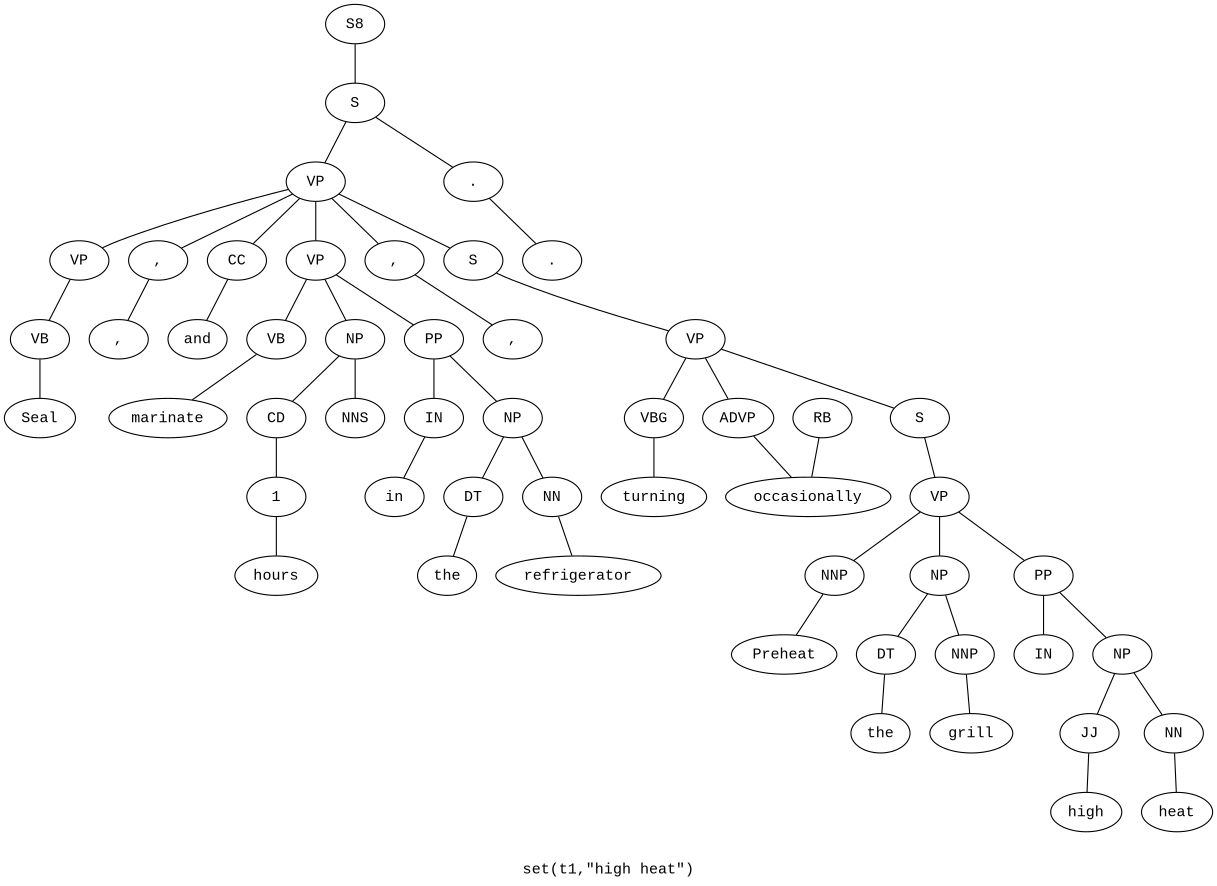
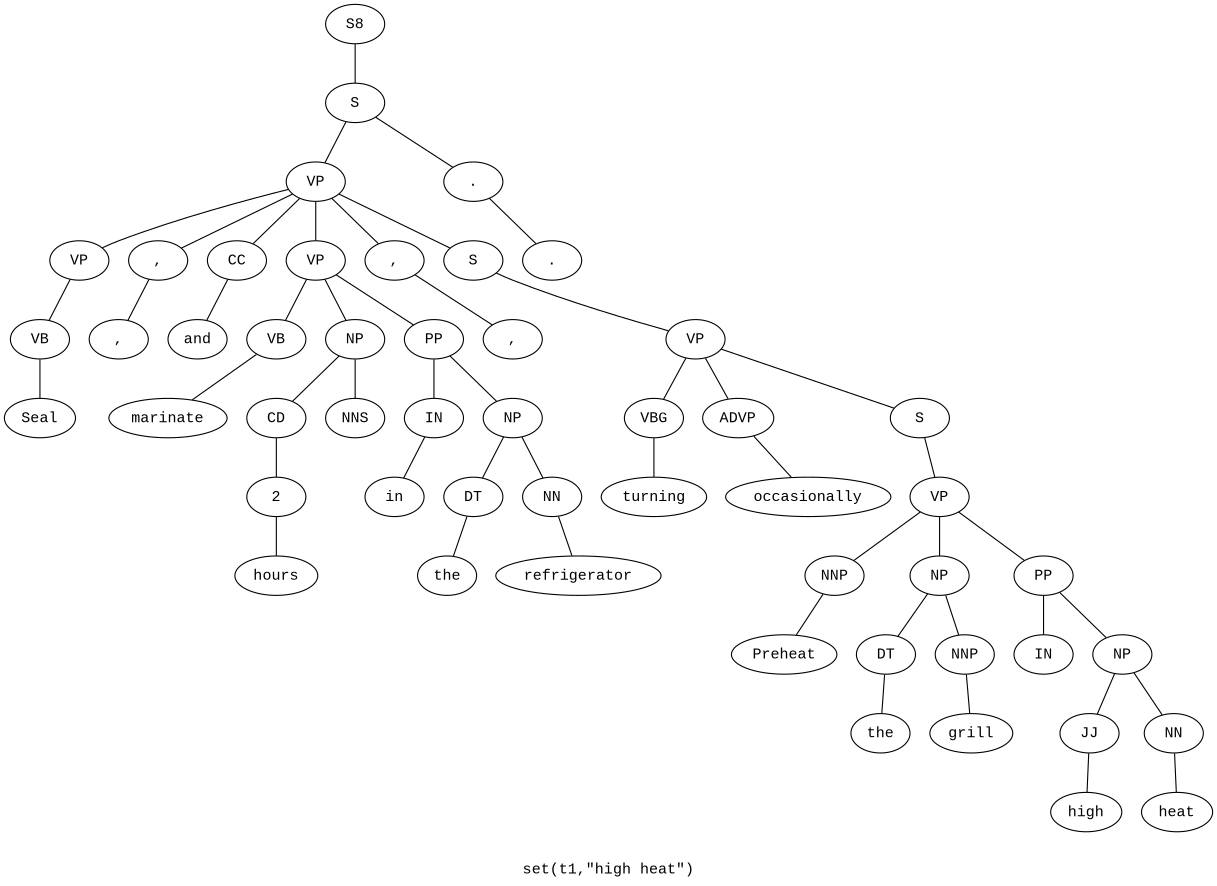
node "RB": removed
node "1": label "1" -> "2"
